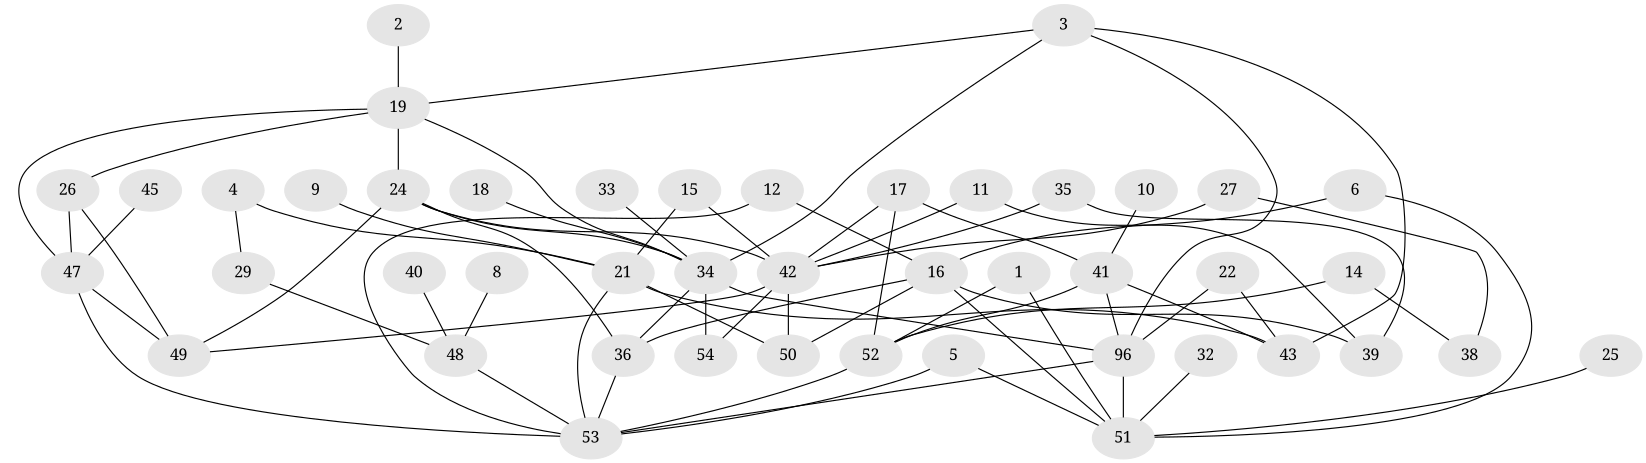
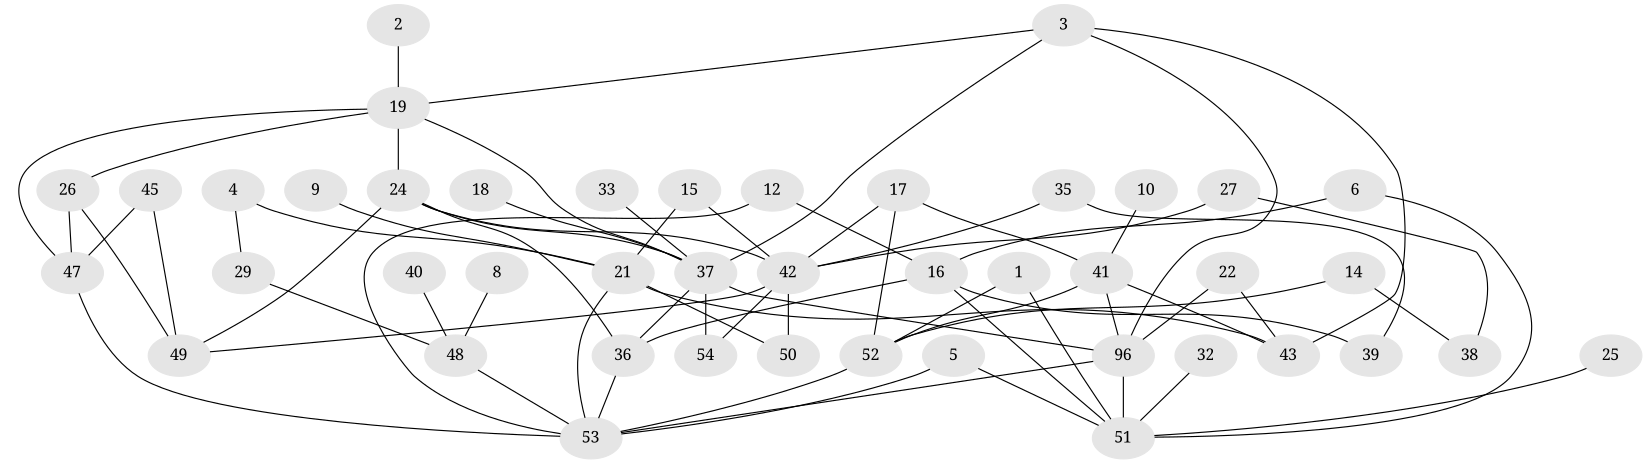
node "11": removed
node "34": label "34" -> "37"
edge "47" -- "49": now "45" -- "49"
edge "16" -- "50": removed
